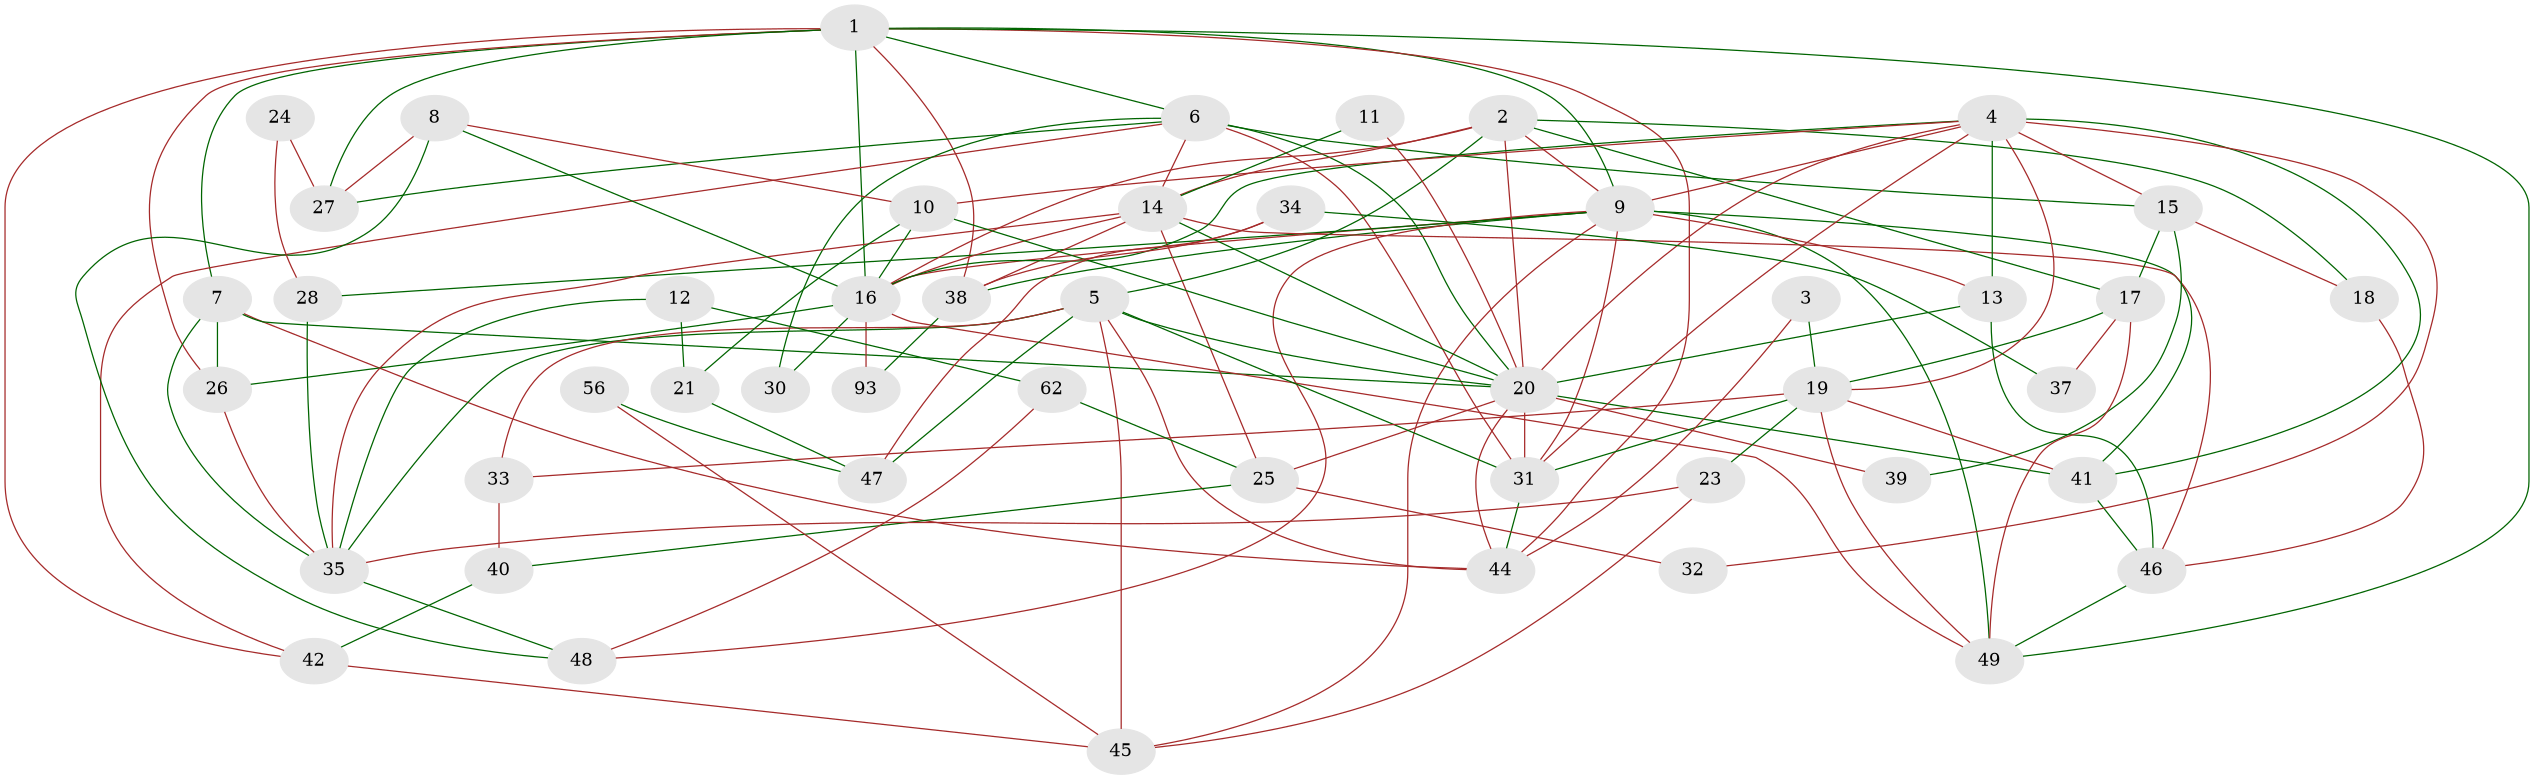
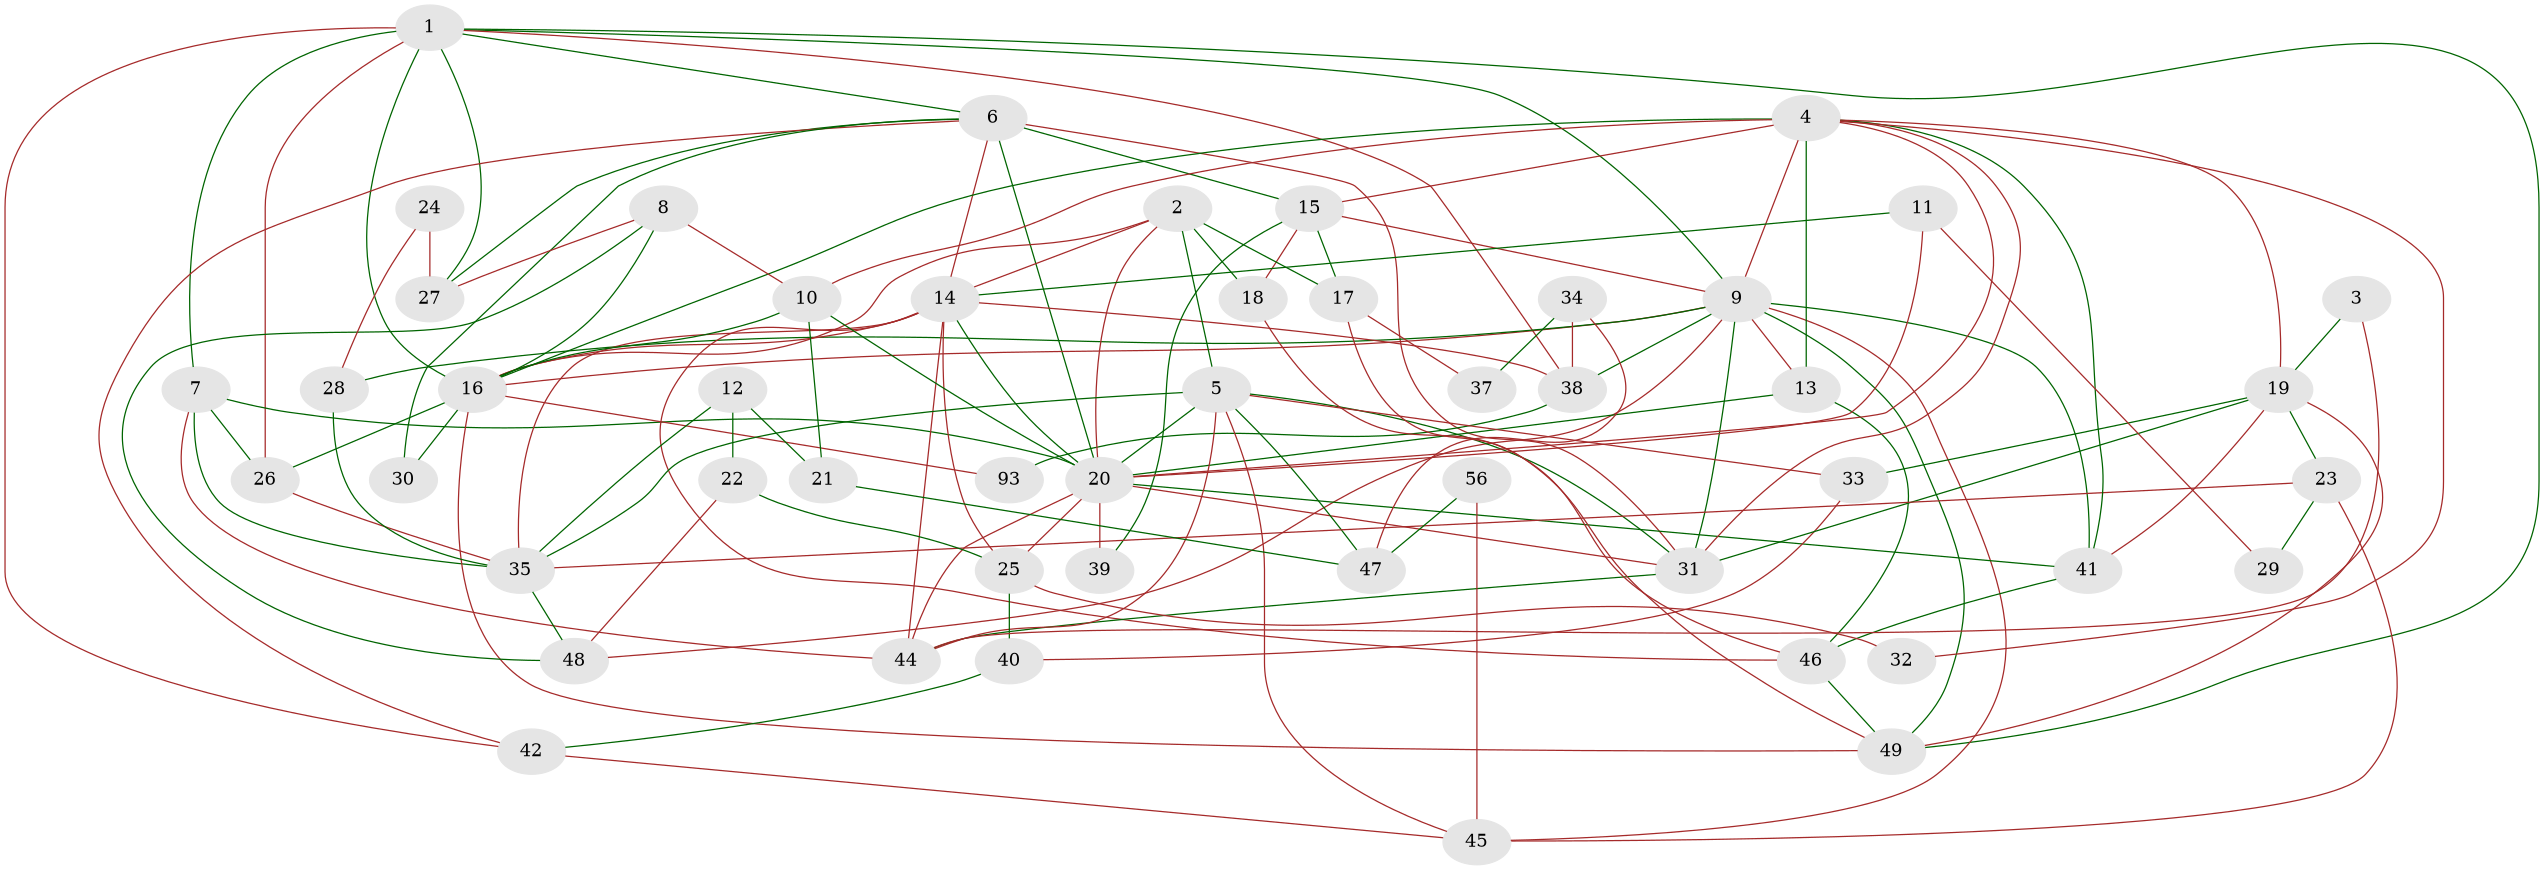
edge "1" -- "44": now "14" -- "44"
edge "2" -- "9": now "15" -- "9"
edge "9" -- "31": color brown -> darkgreen
edge "17" -- "19": removed
node "62": label "62" -> "22"
edge "19" -- "33": color brown -> darkgreen
node "29": added
